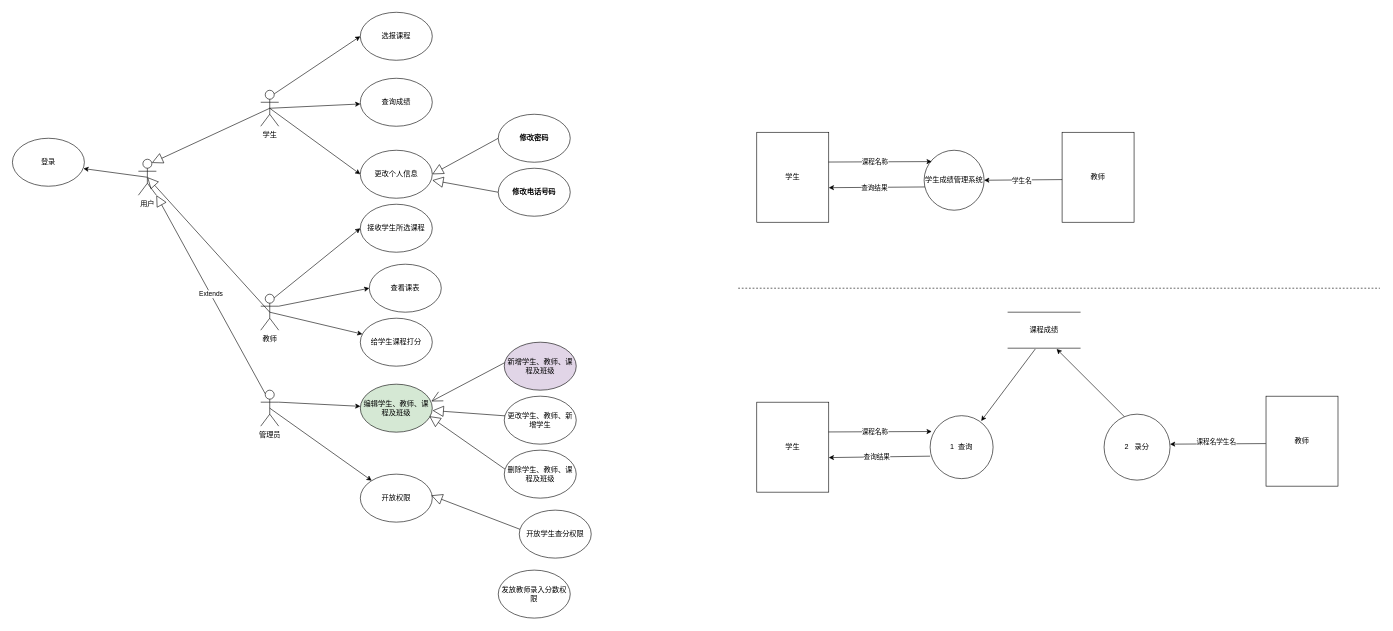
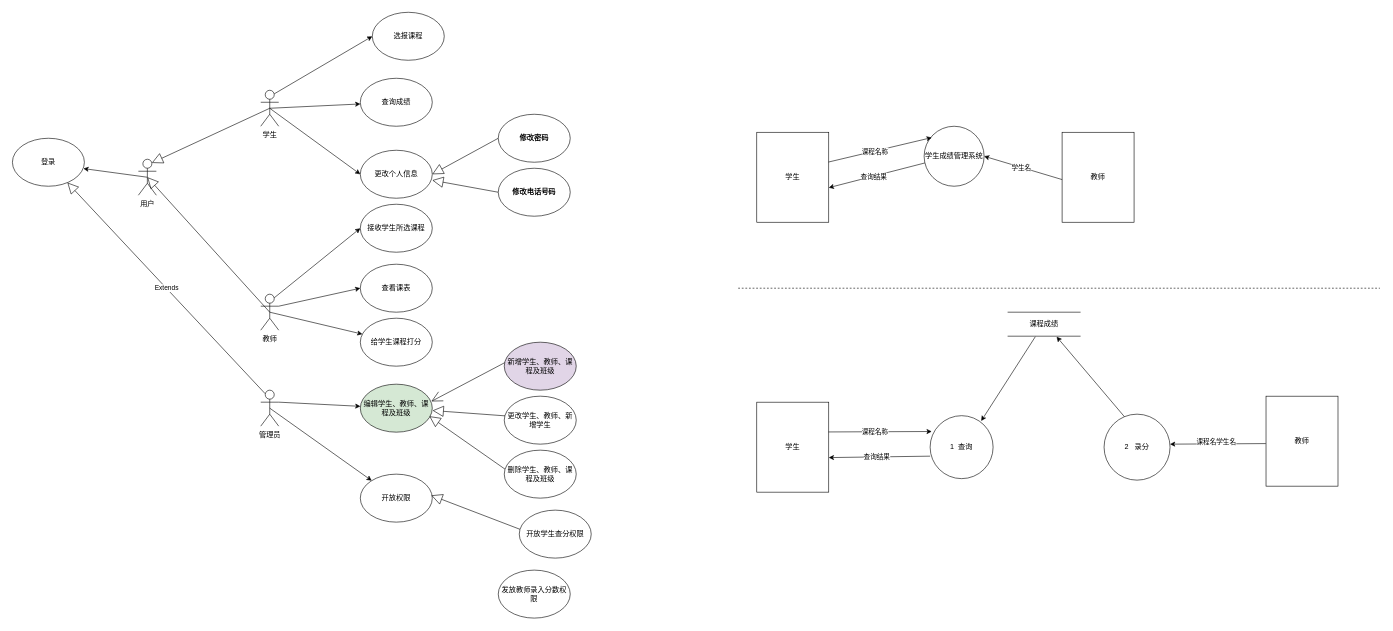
node "选报课程": moved (396, 36) -> (408, 36)
node "学生成绩管理系统": moved (954, 180) -> (954, 156)
node "查看课表": moved (405, 288) -> (396, 288)
edge "管理员" -> "用户": now "管理员" -> "登录"
node "课程成绩": size 72x36 -> 72x24
